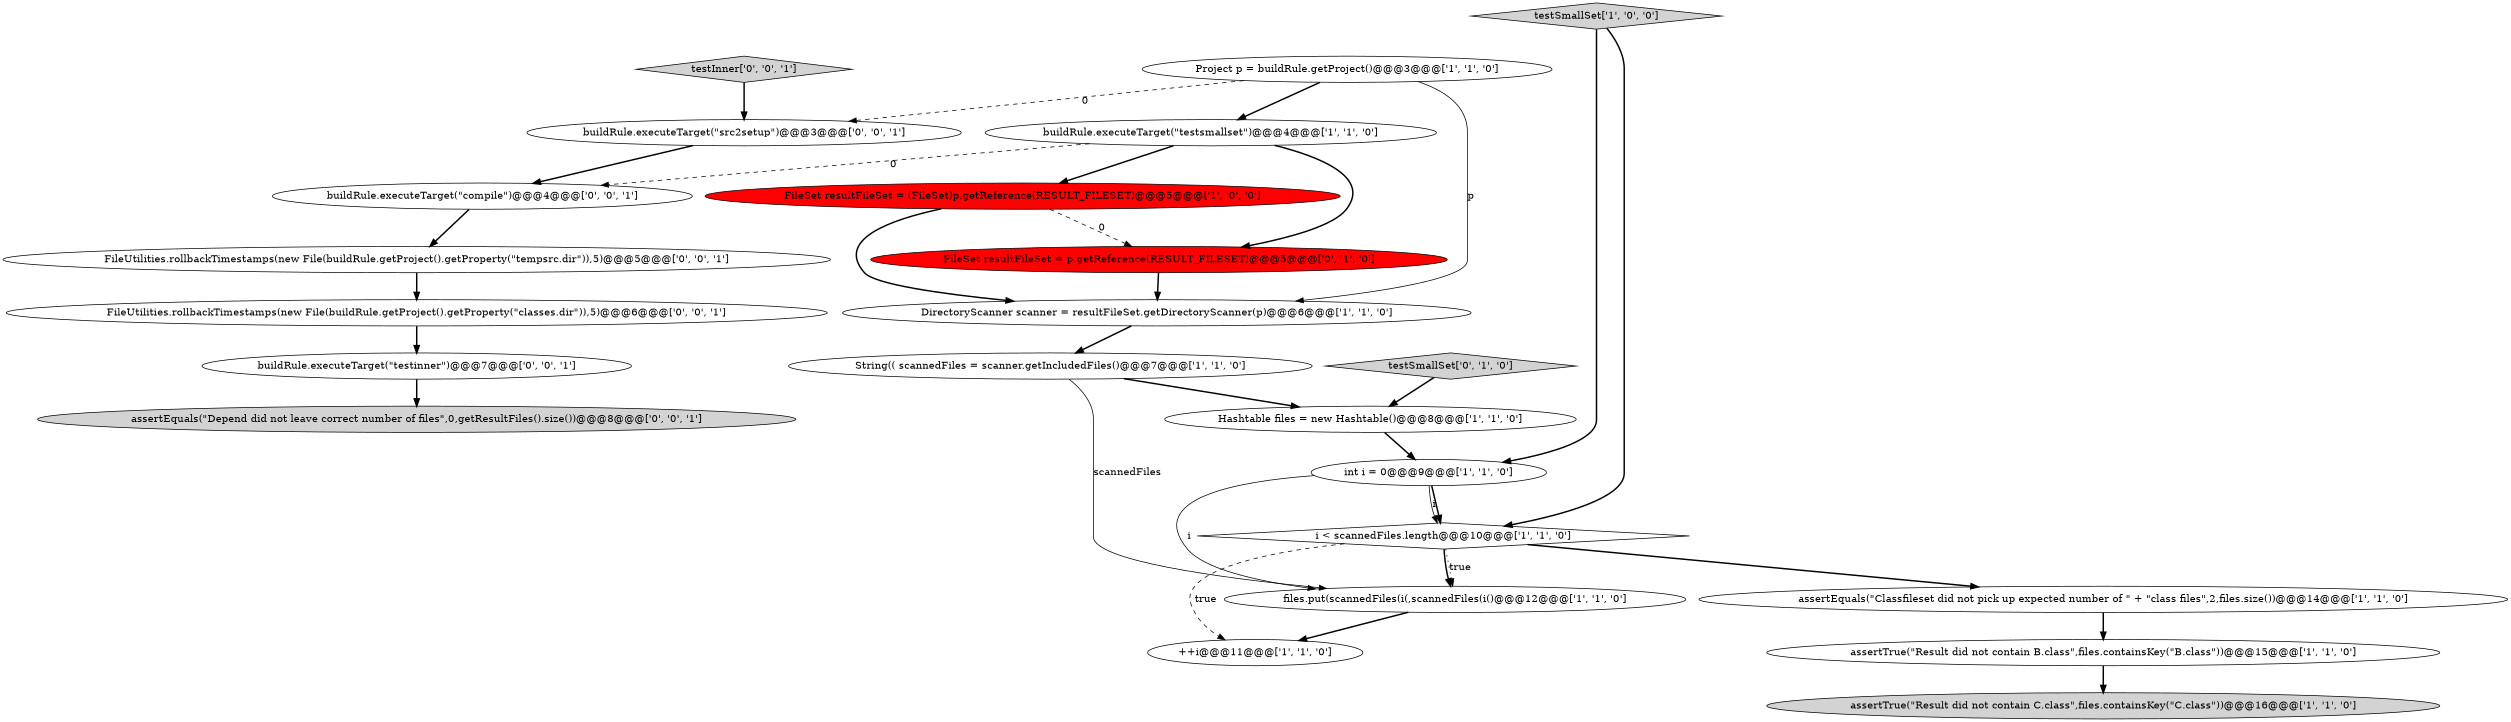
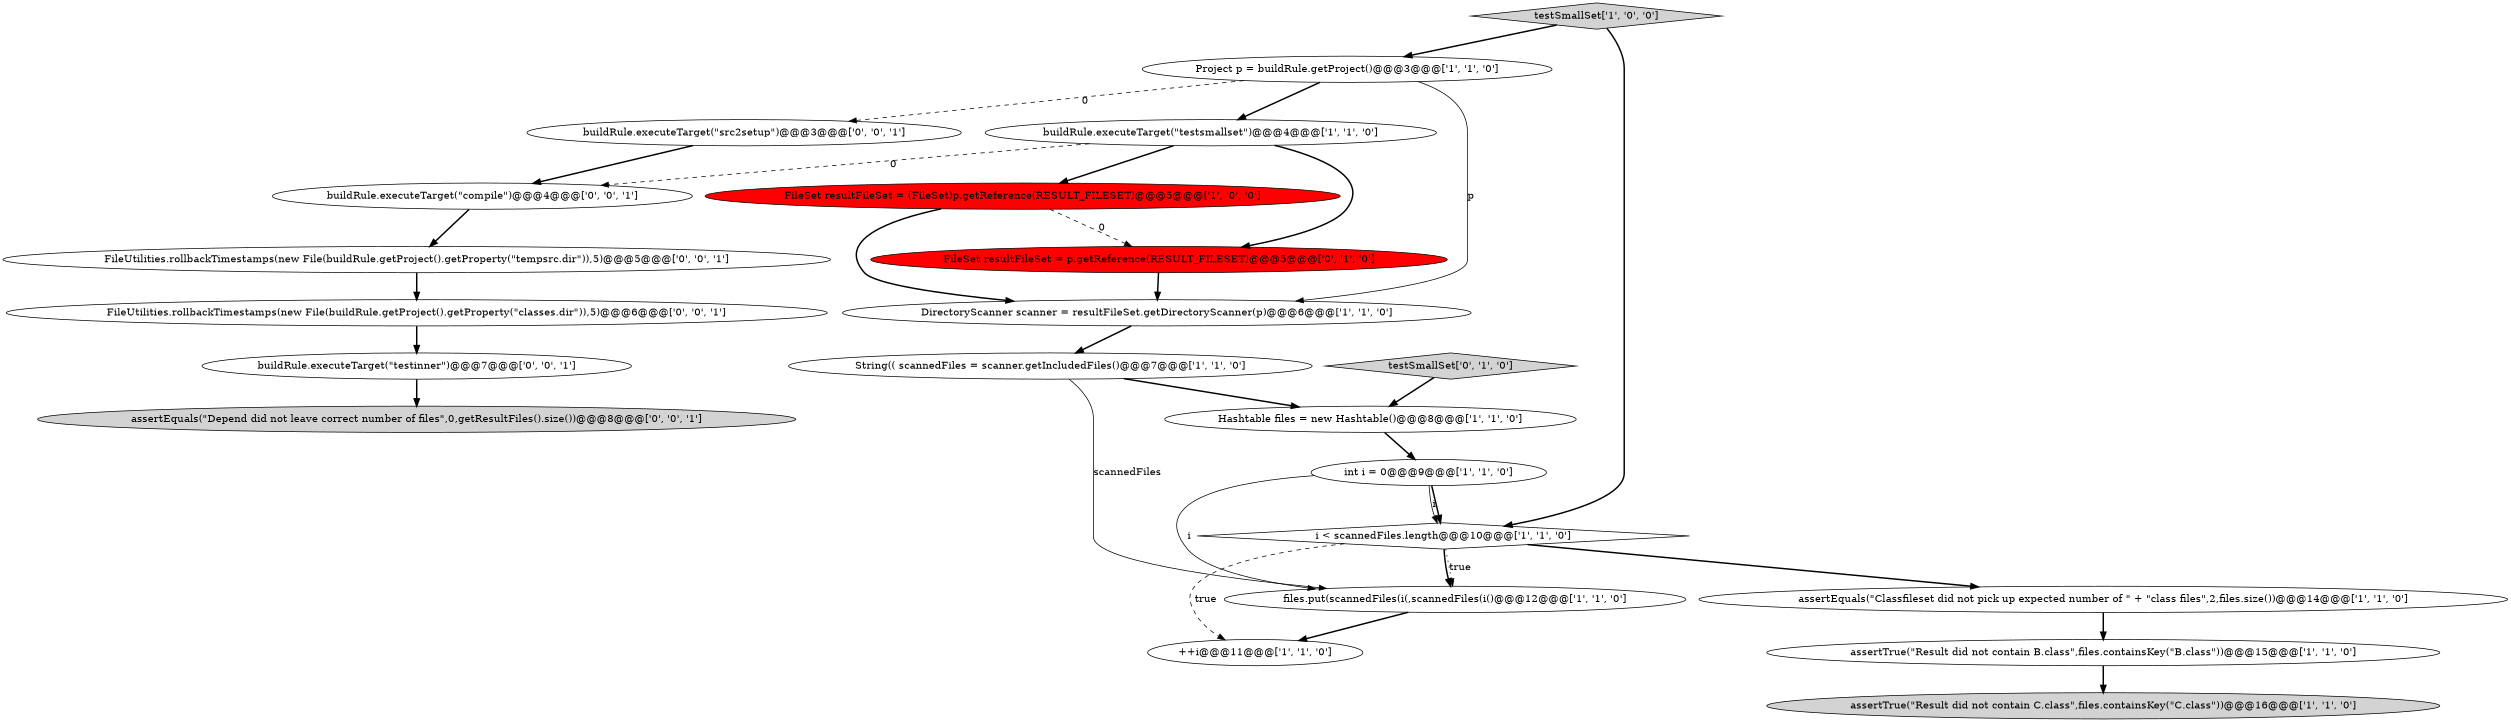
node "testInner['0', '0', '1']": removed
edge "testSmallSet['1', '0', '0']" -> "int i = 0@@@9@@@['1', '1', '0']": now "testSmallSet['1', '0', '0']" -> "Project p = buildRule.getProject()@@@3@@@['1', '1', '0']"
